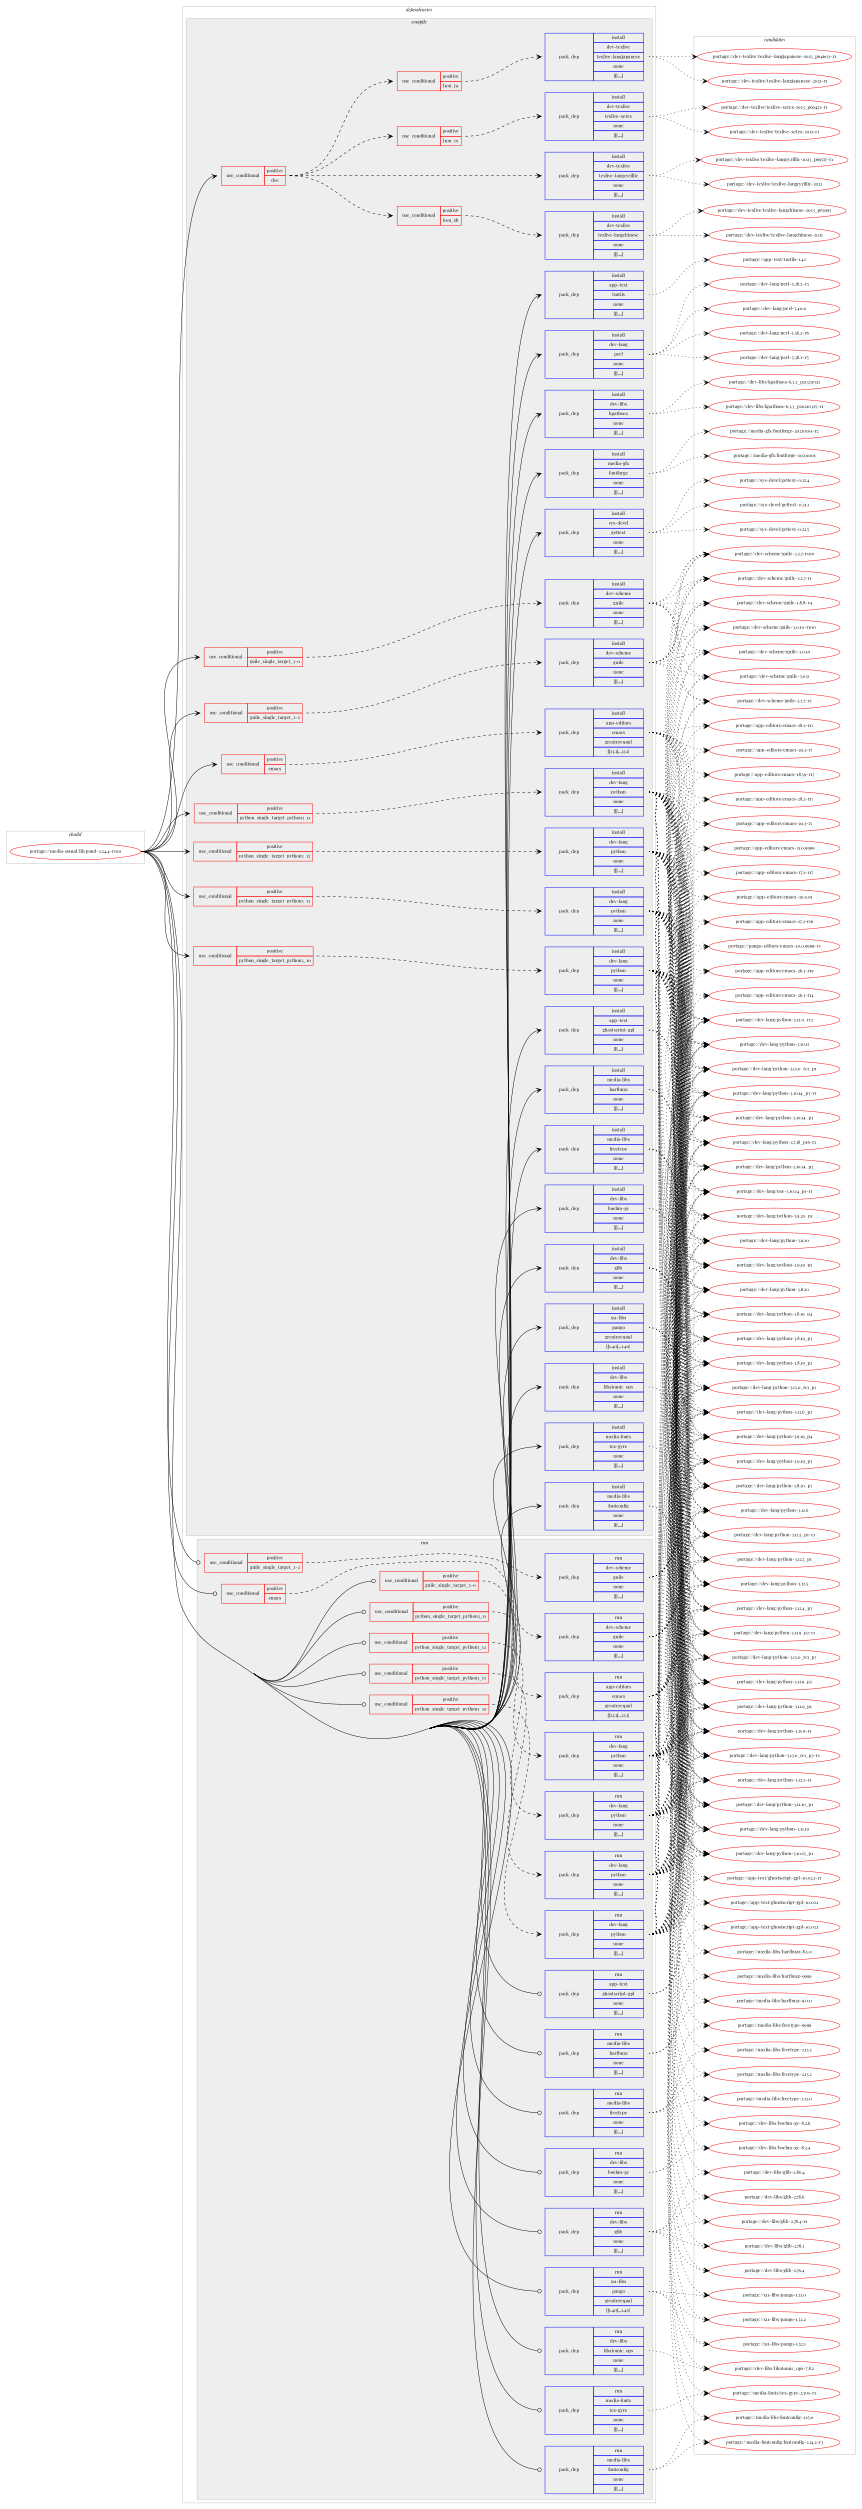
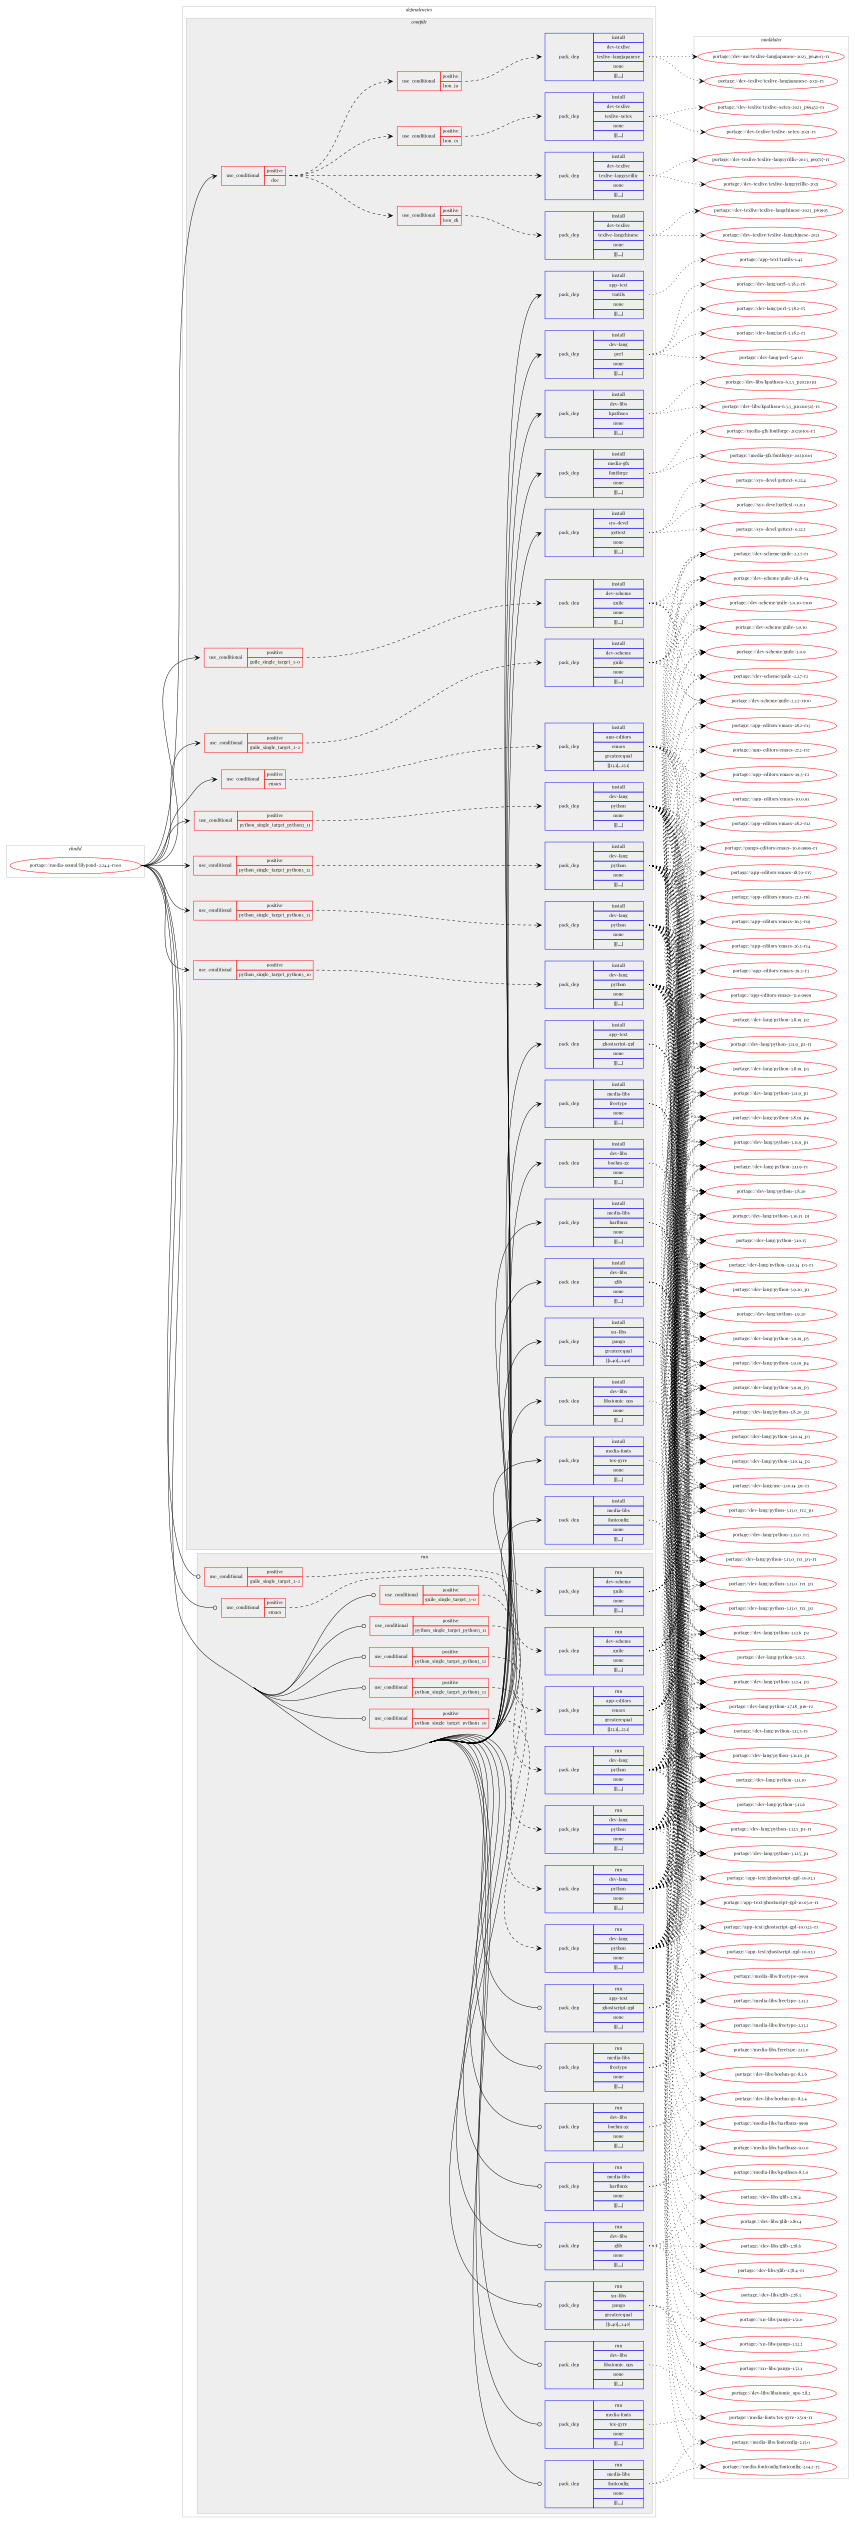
node "portage://dev-texlive/texlive-langjapanese-2023_p64603-r1": label "portage://dev-texlive/texlive-langjapanese-2023_p64603-r1" -> "portage://dev-use/texlive-langjapanese-2023_p64603-r1"
node "portage://app-text/ghostscript-gpl-10.03.0-r1": added
node "portage://media-libs/harfbuzz-8.5.0": label "portage://media-libs/harfbuzz-8.5.0" -> "portage://media-libs/kpathsea-8.5.0"
